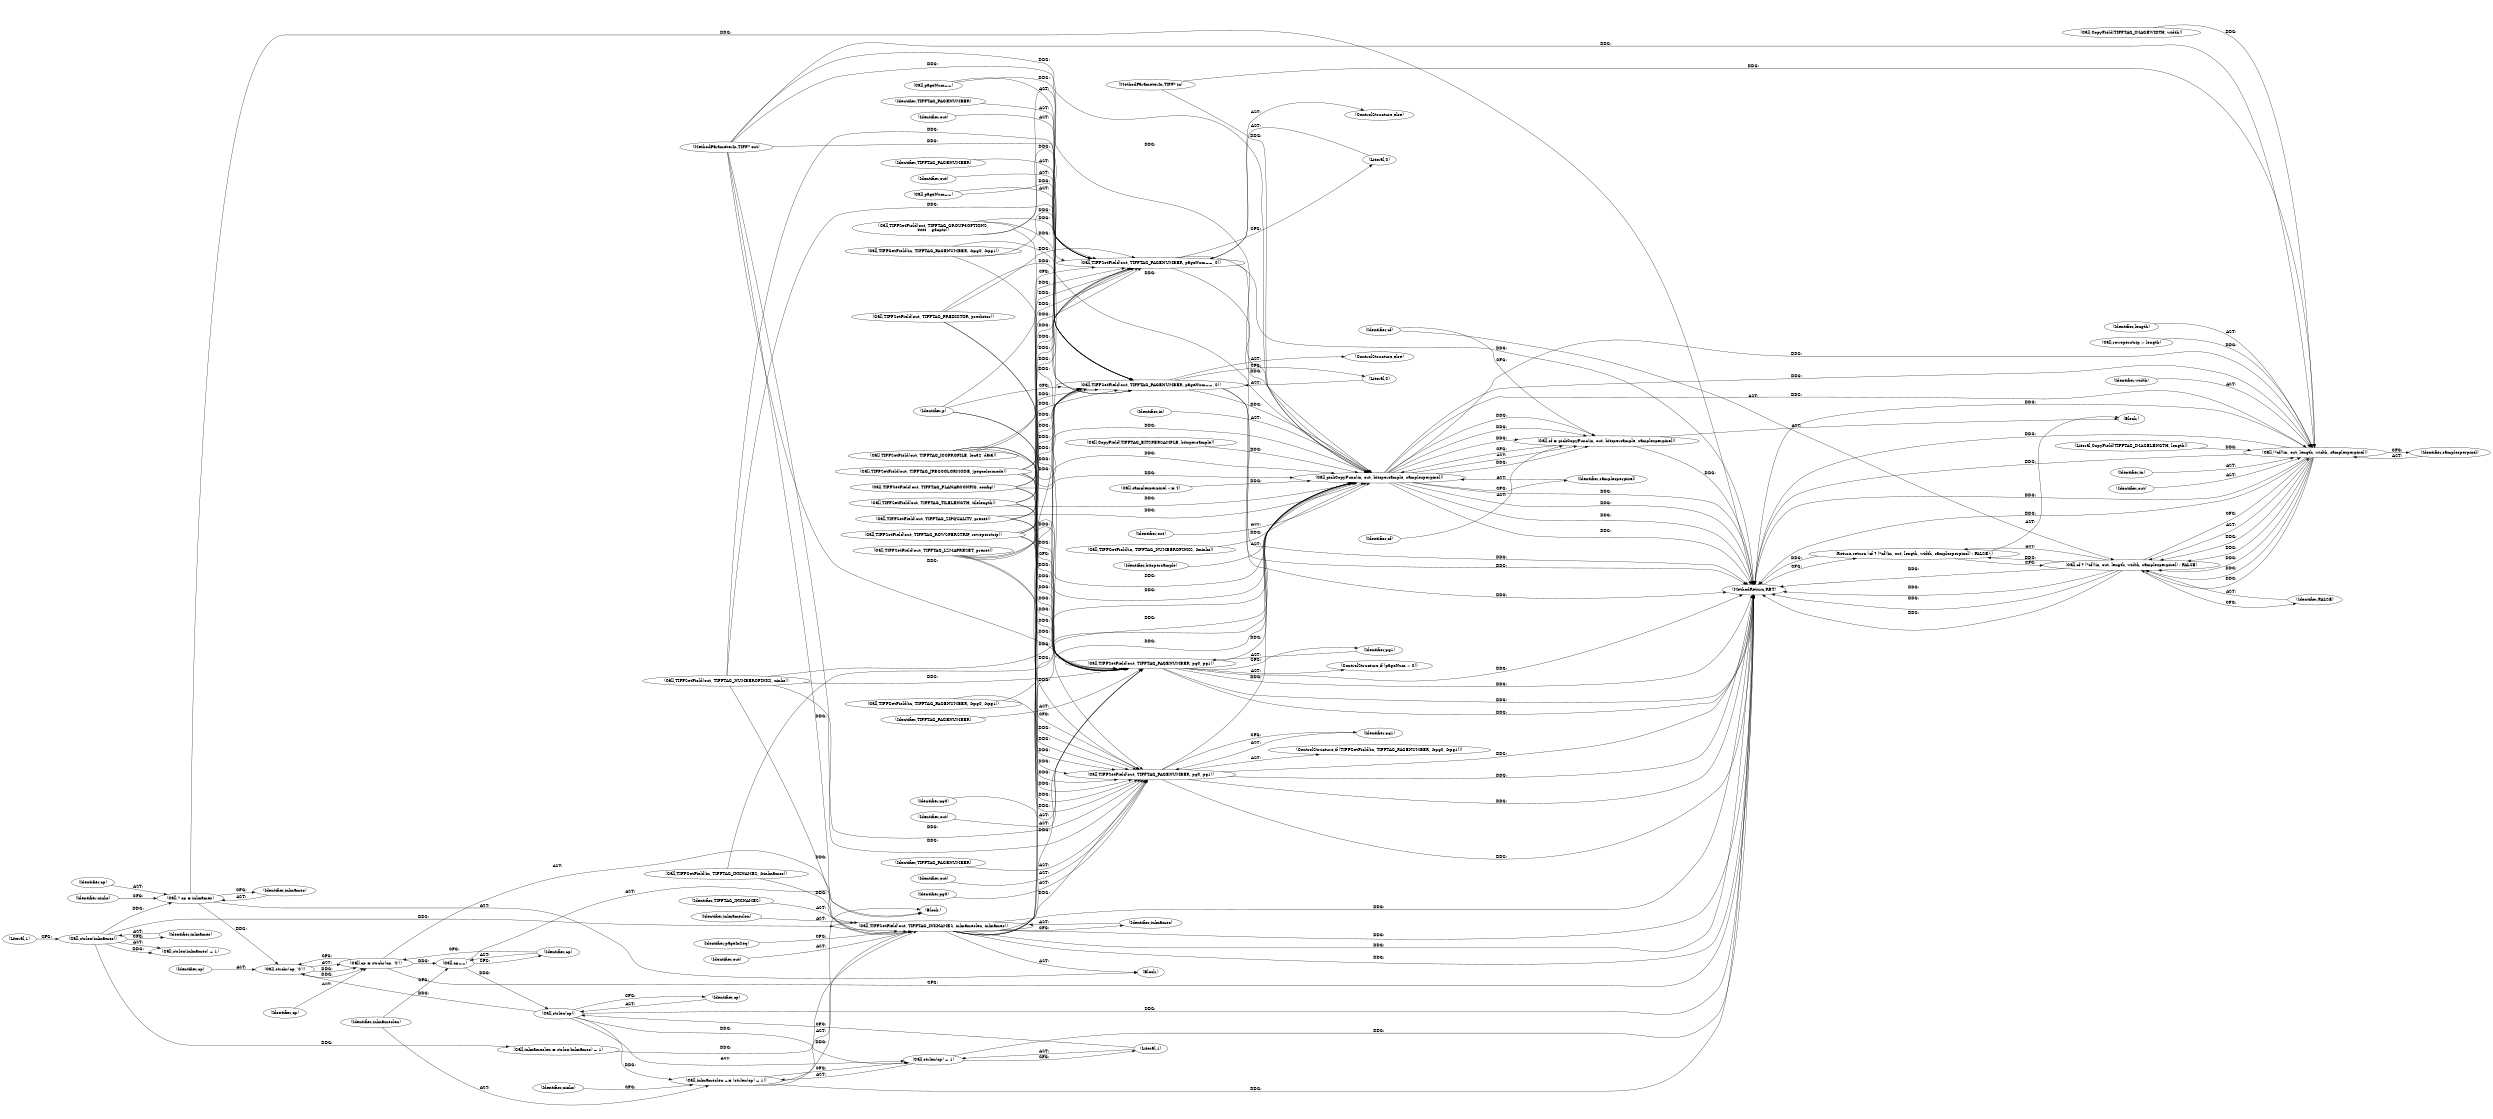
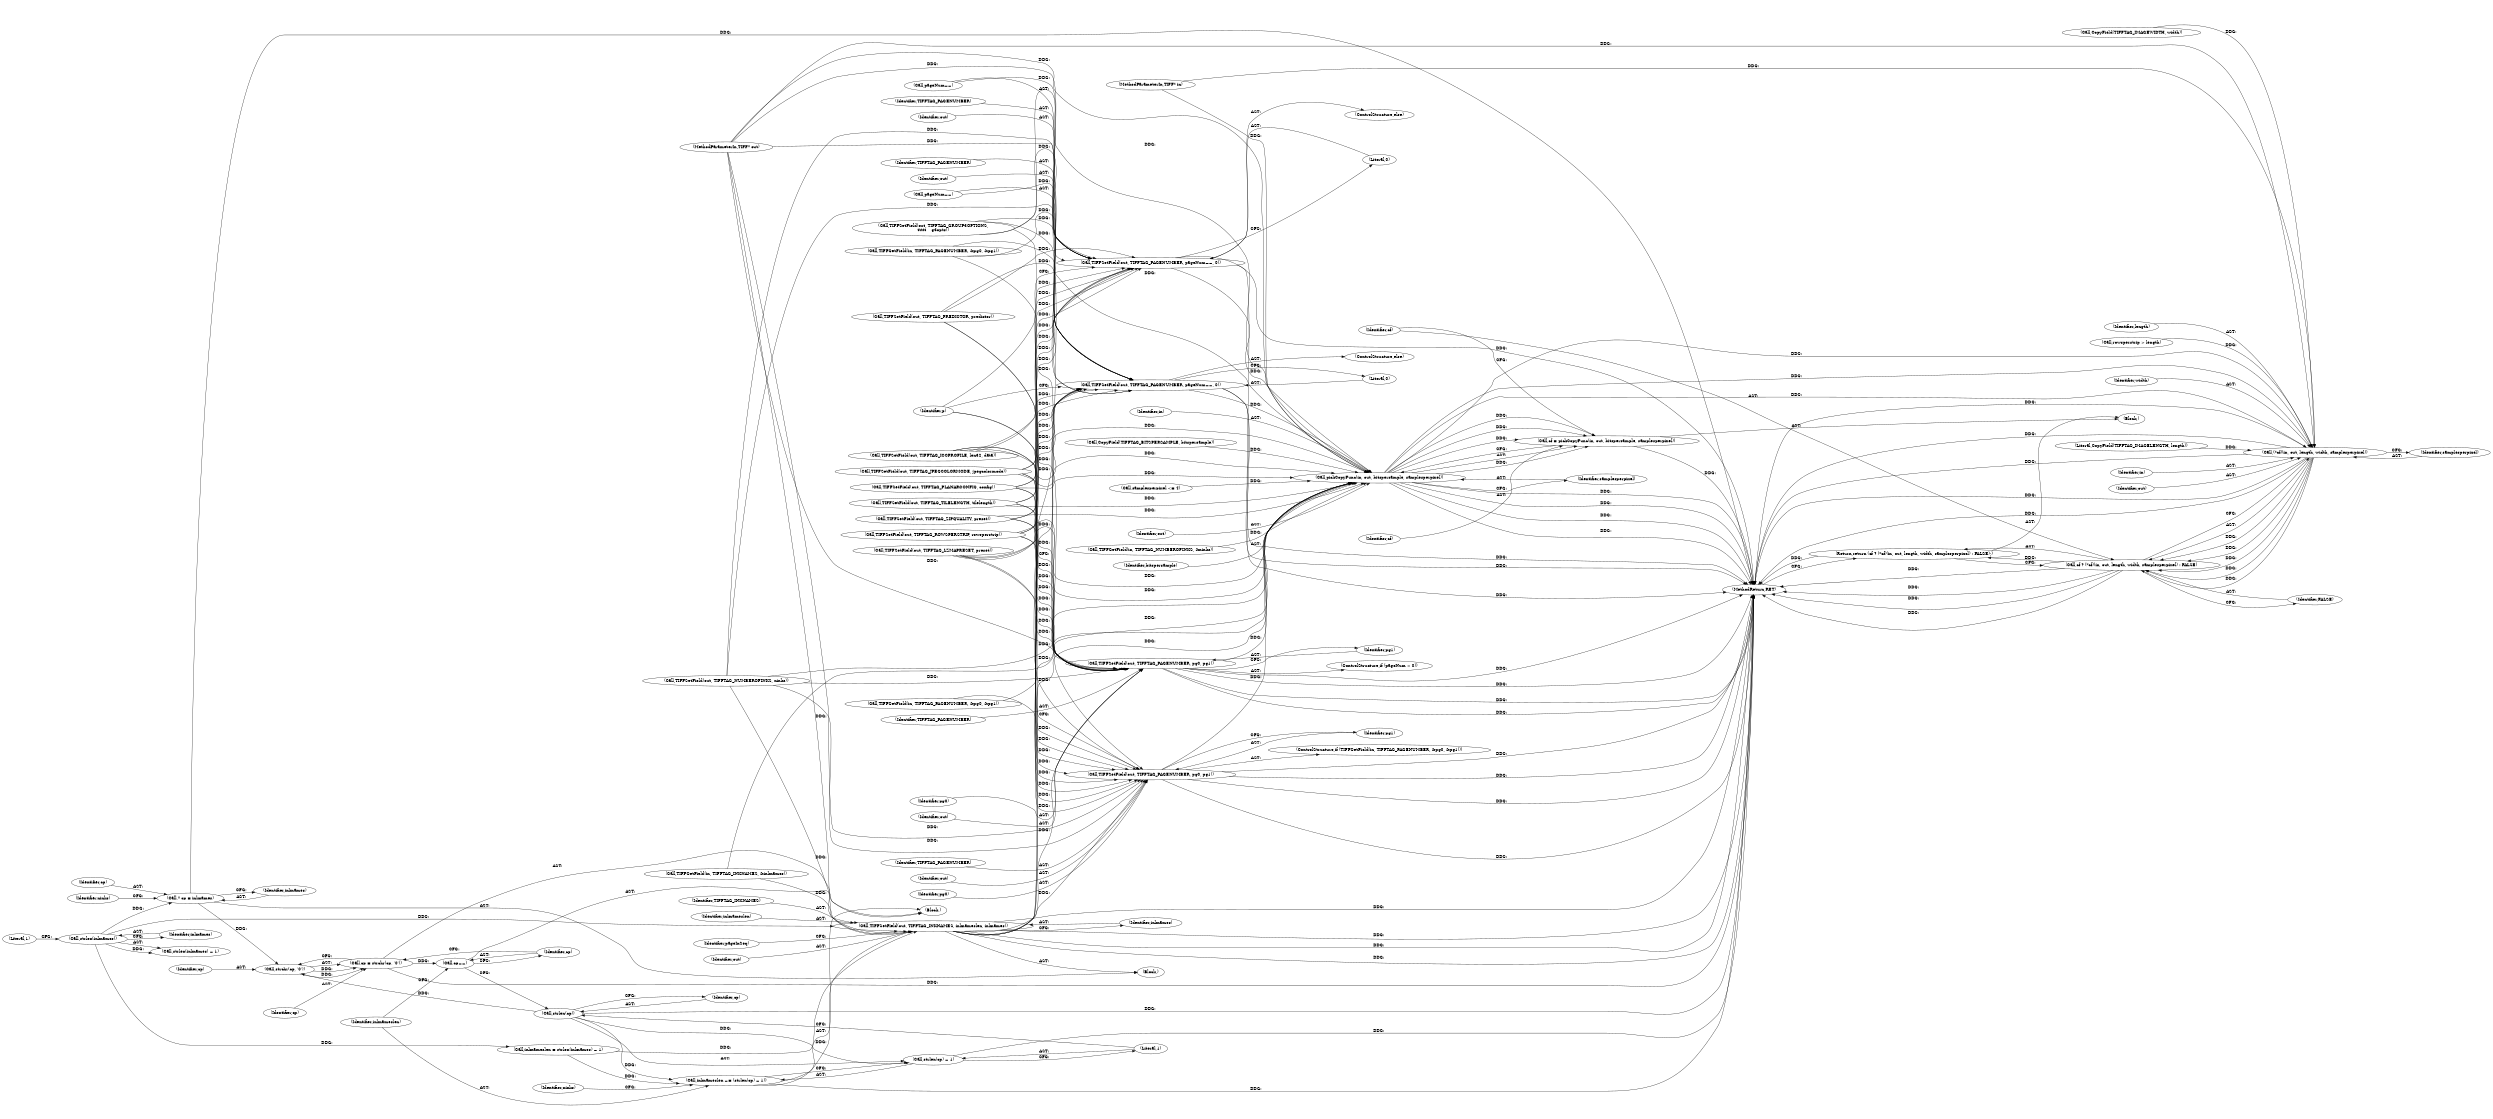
edge "(Call,cp++)" -> "(Call,strlen(cp))": label "DDG: " -> "CFG: "
edge "(Call,cp = strchr(cp, '0'))" -> "(MethodReturn,RET)": label "CFG: " -> "DDG: "
edge "(Call,inknameslen = strlen(inknames) + 1)" -> "(Call,inknameslen += (strlen(cp) + 1))": added, label "DDG:"
